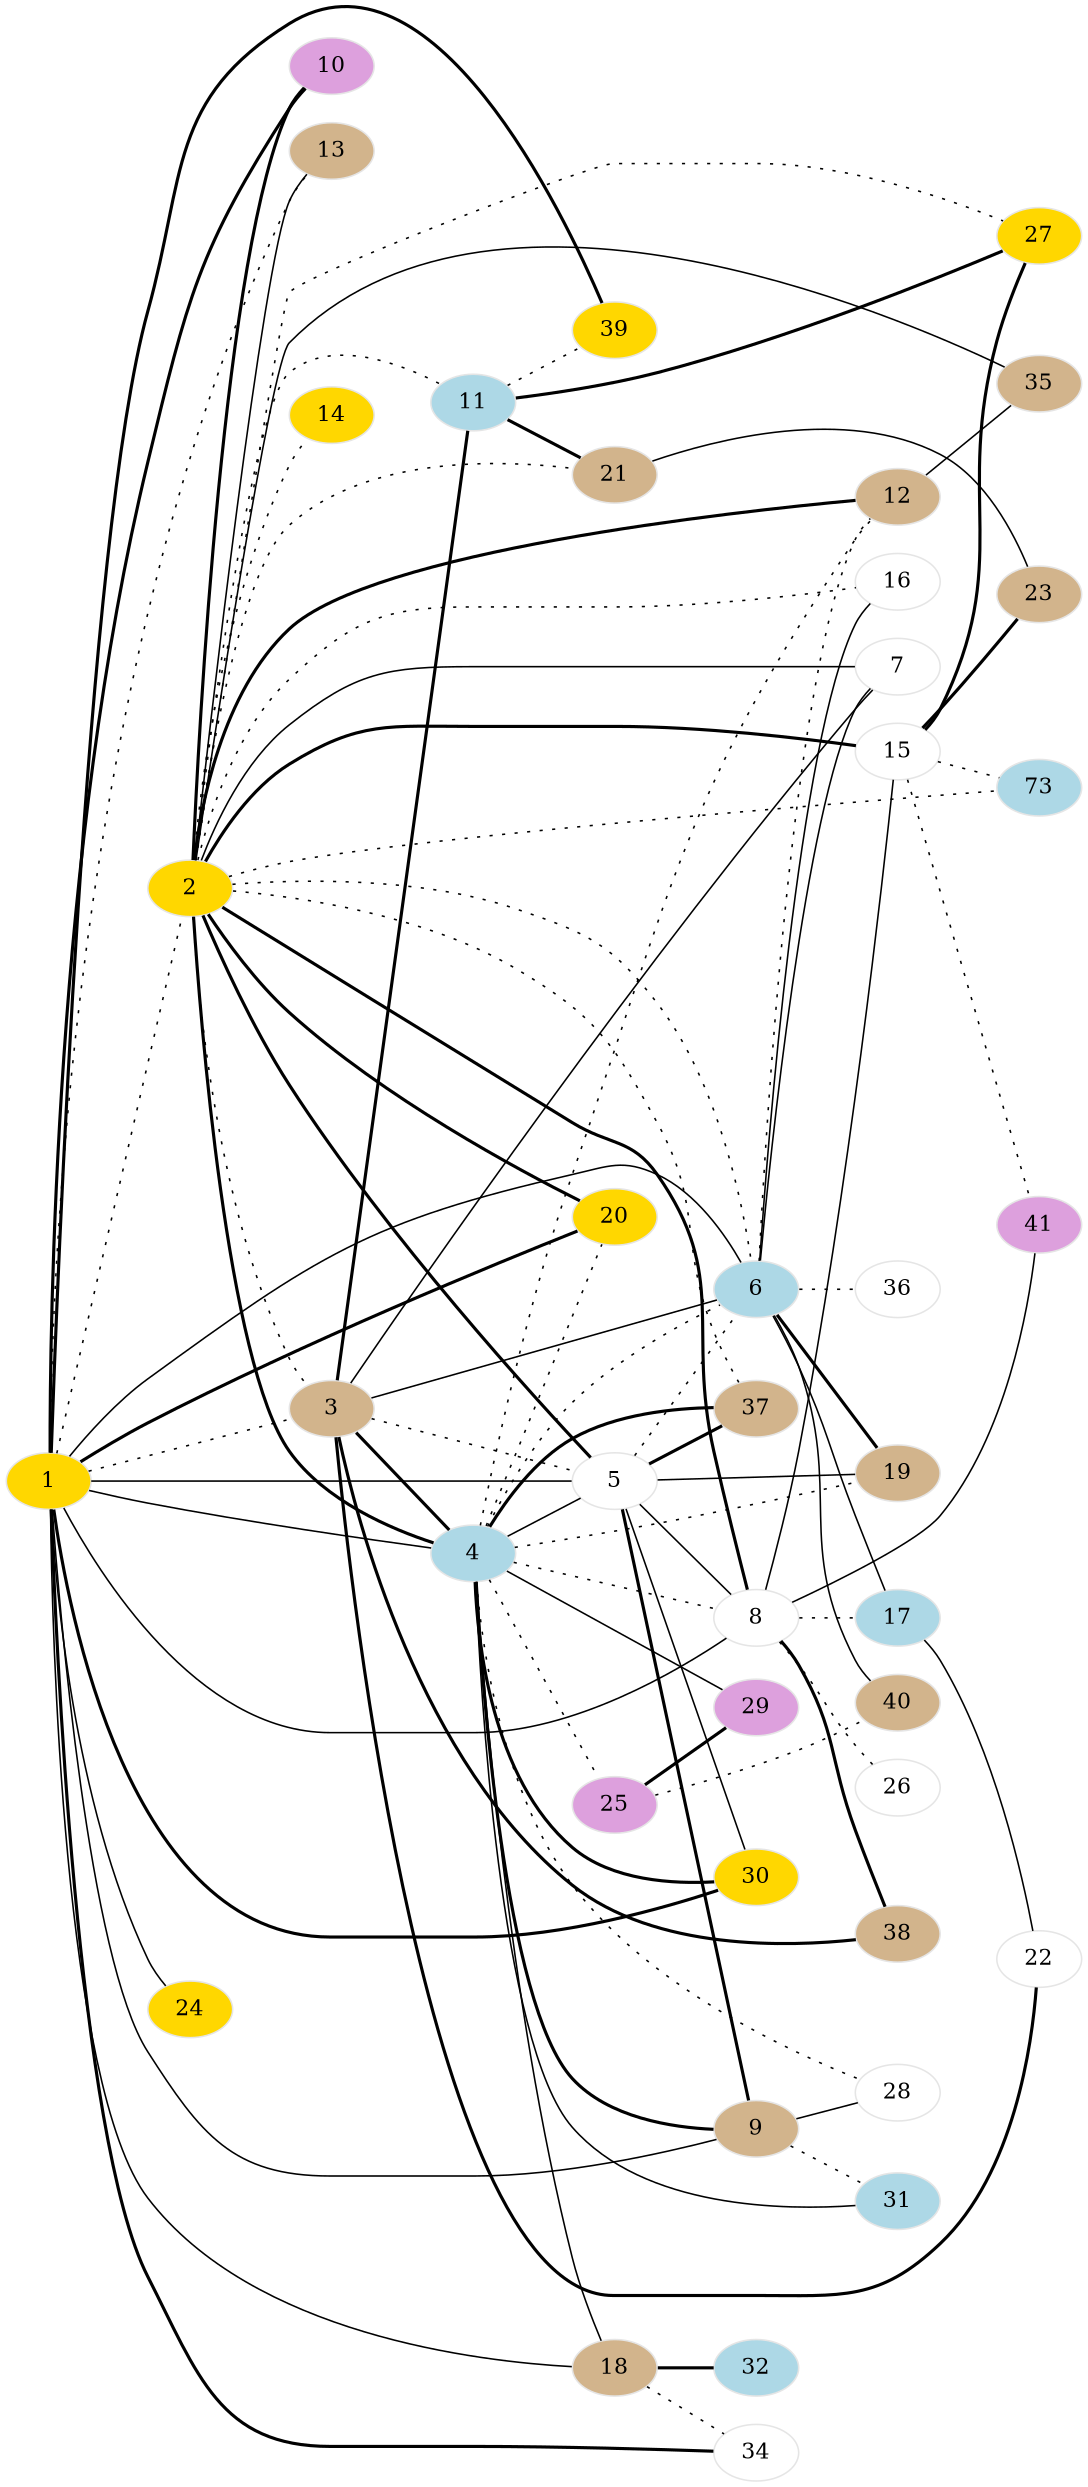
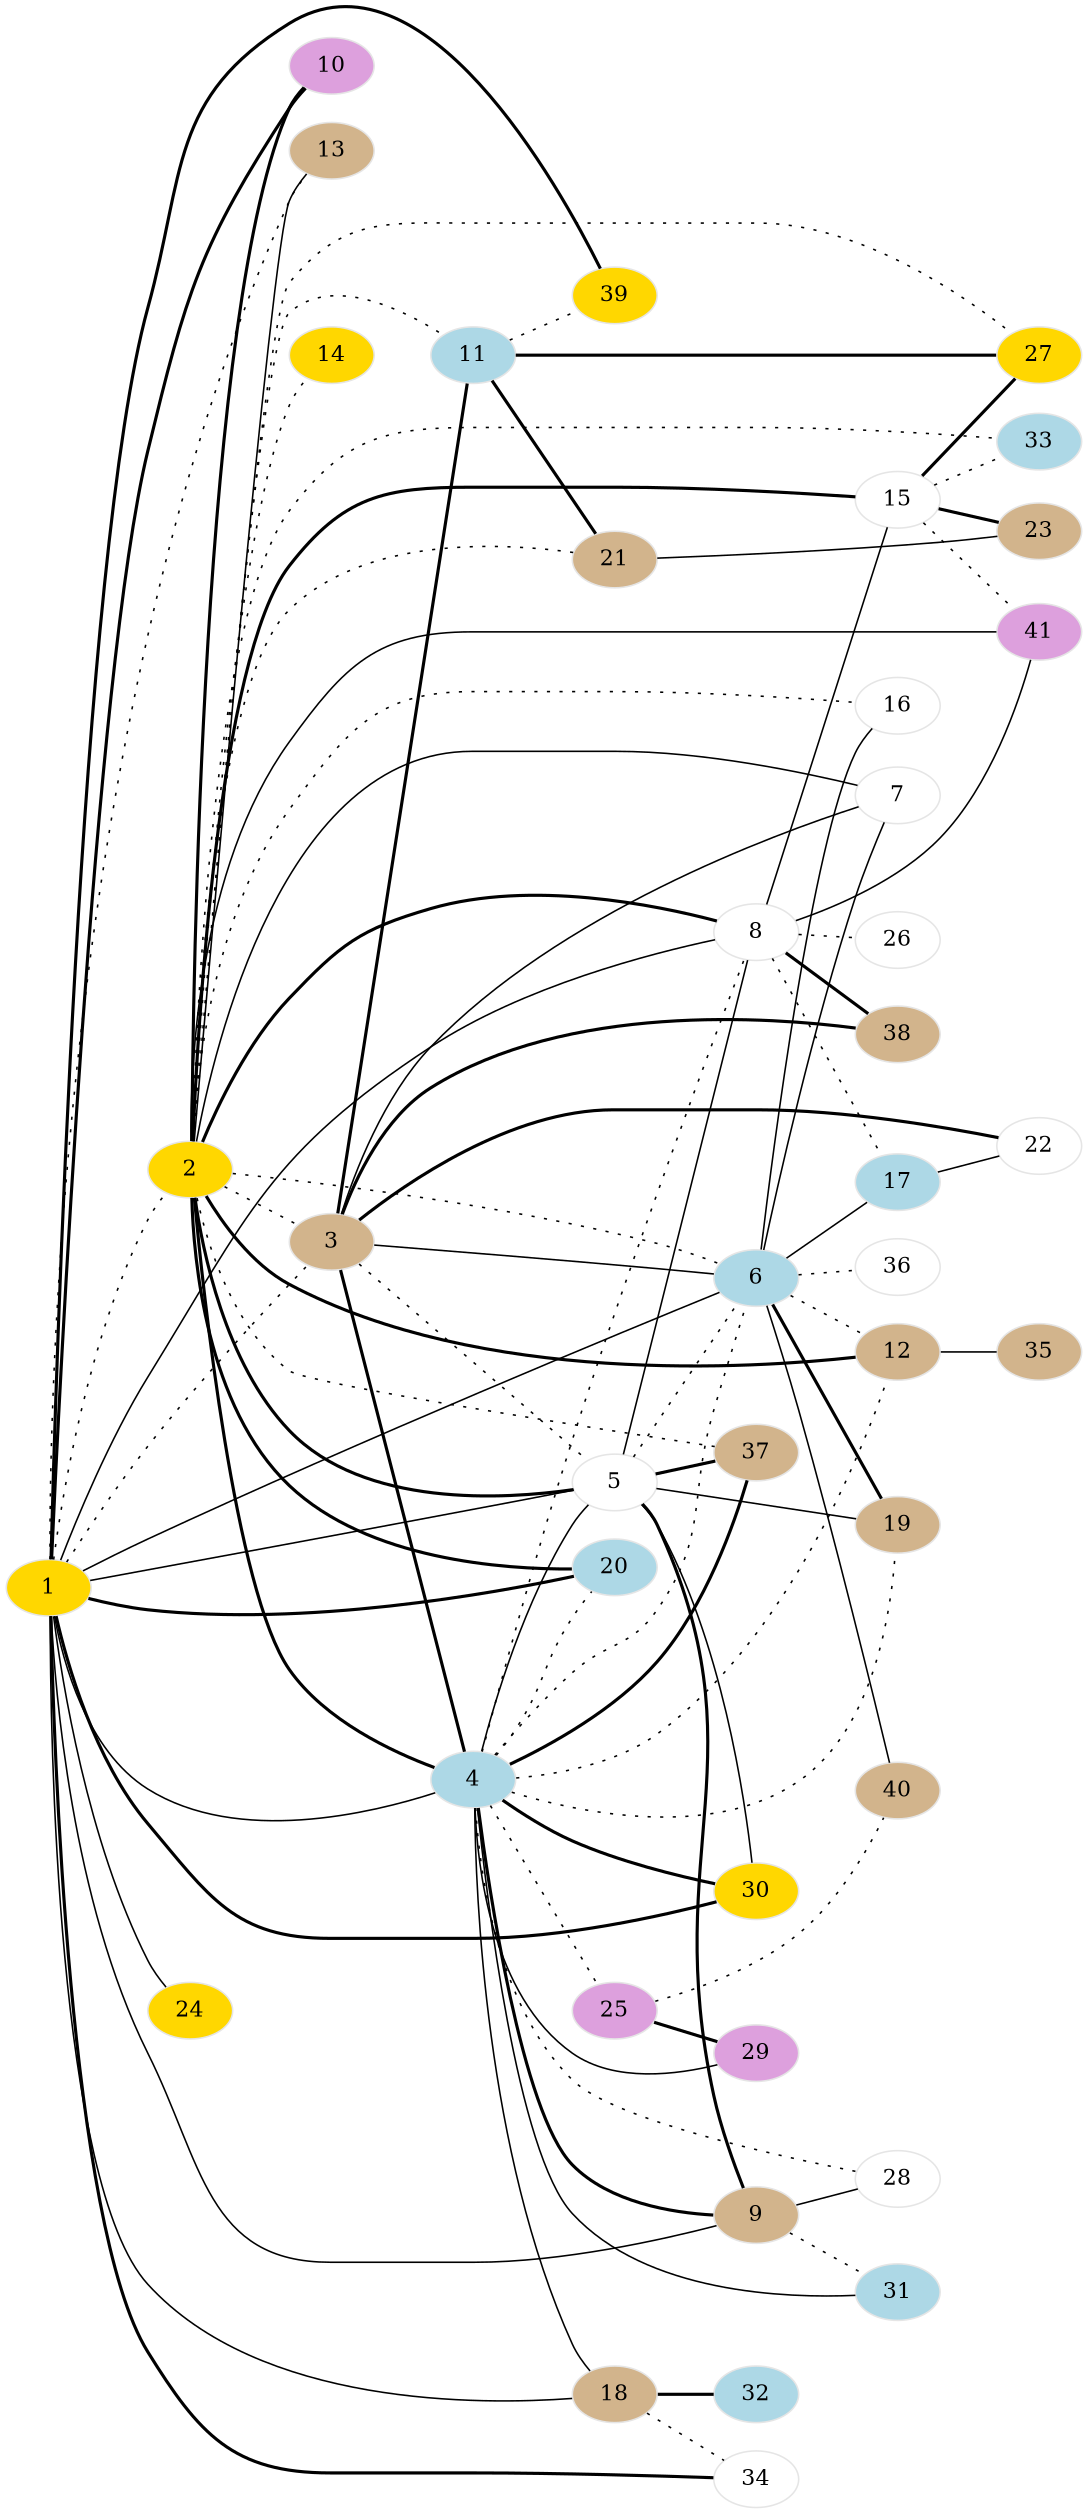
edge "35" -- "2": now "41" -- "2"
node "73": label "73" -> "33"
node "20": fillcolor gold -> lightblue
